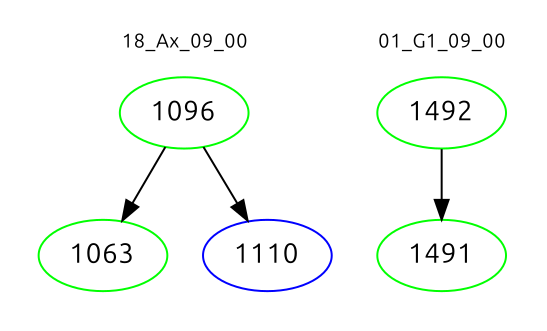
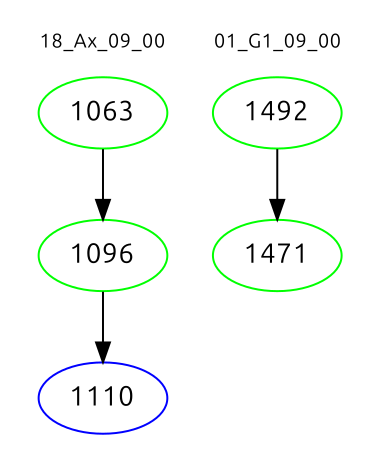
edge "1096" -> "1063": reversed
node "1491": label "1491" -> "1471"
